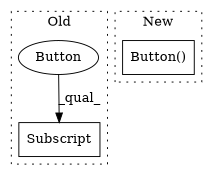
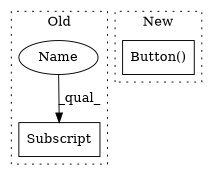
node "Button": label "Button" -> "Name"
